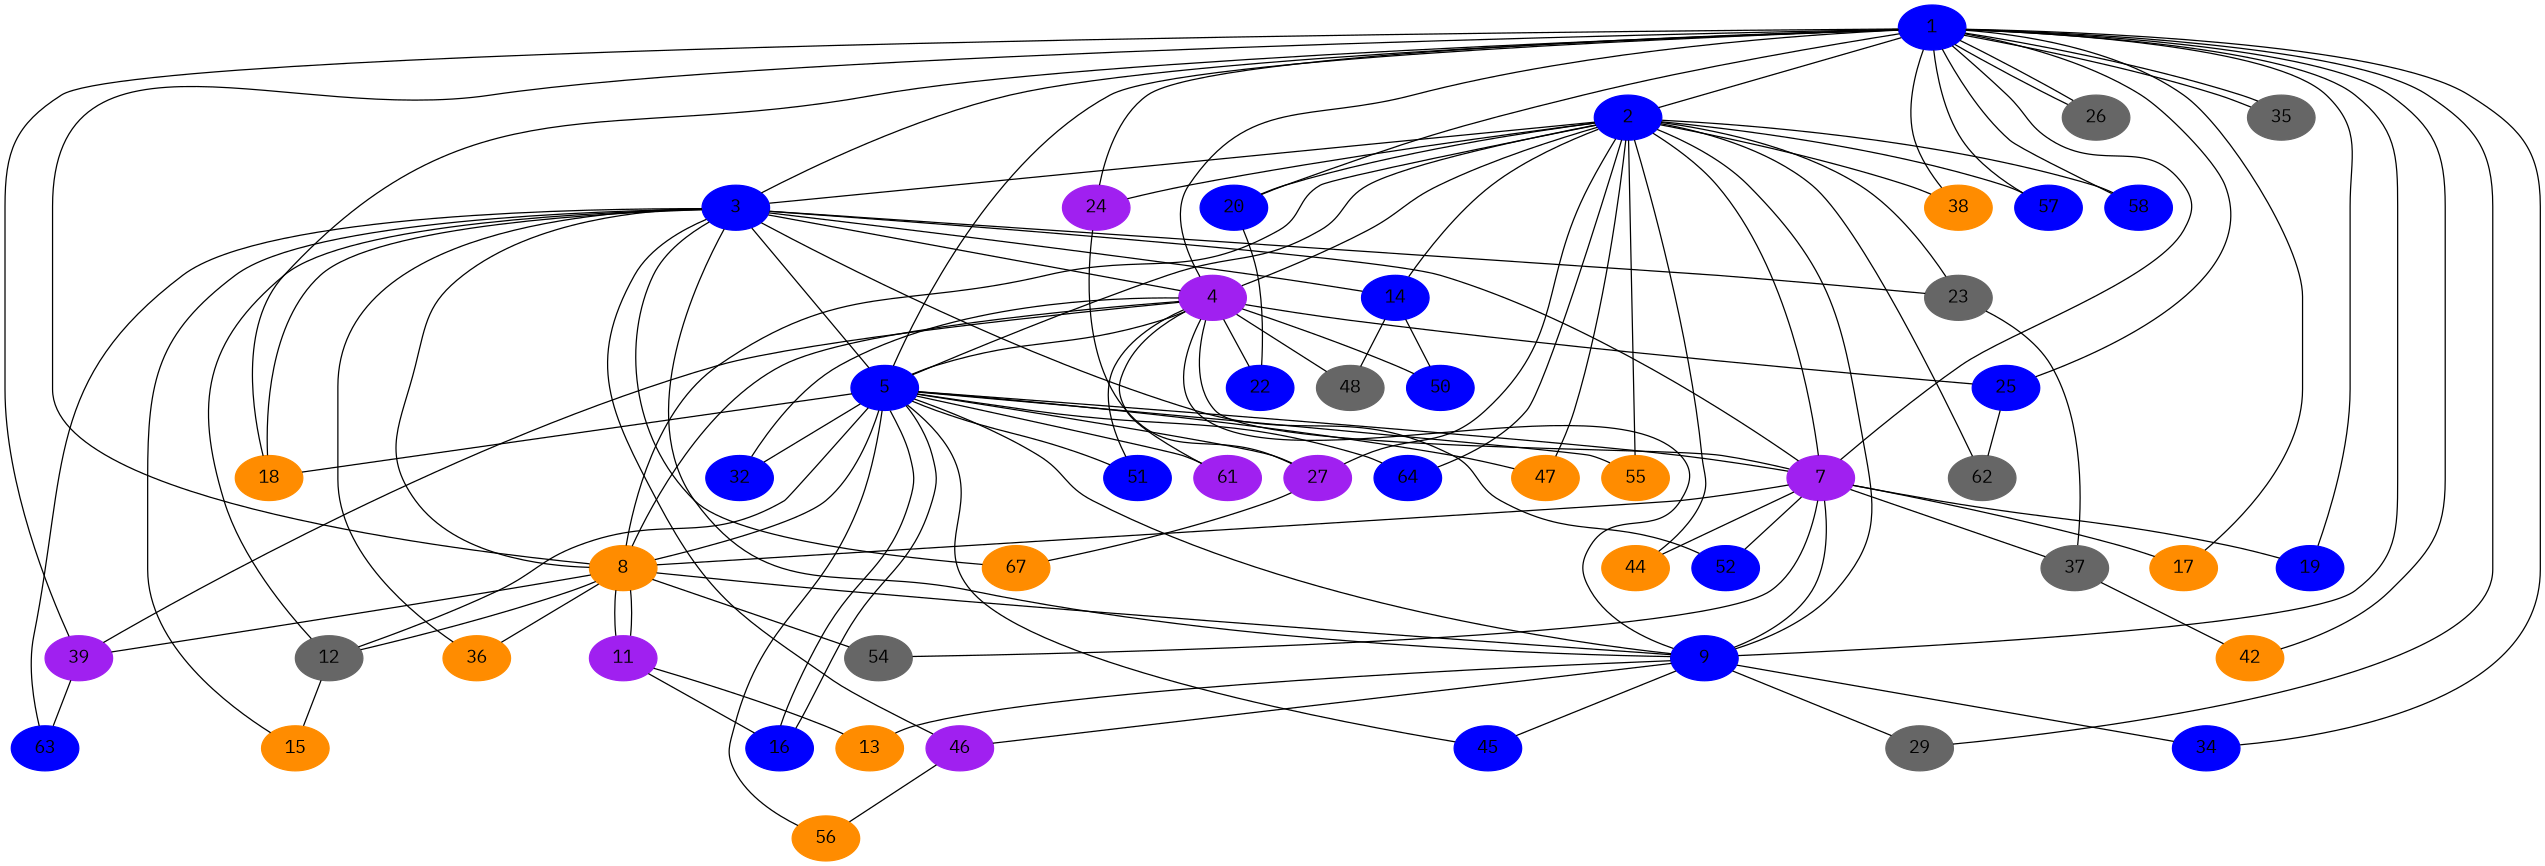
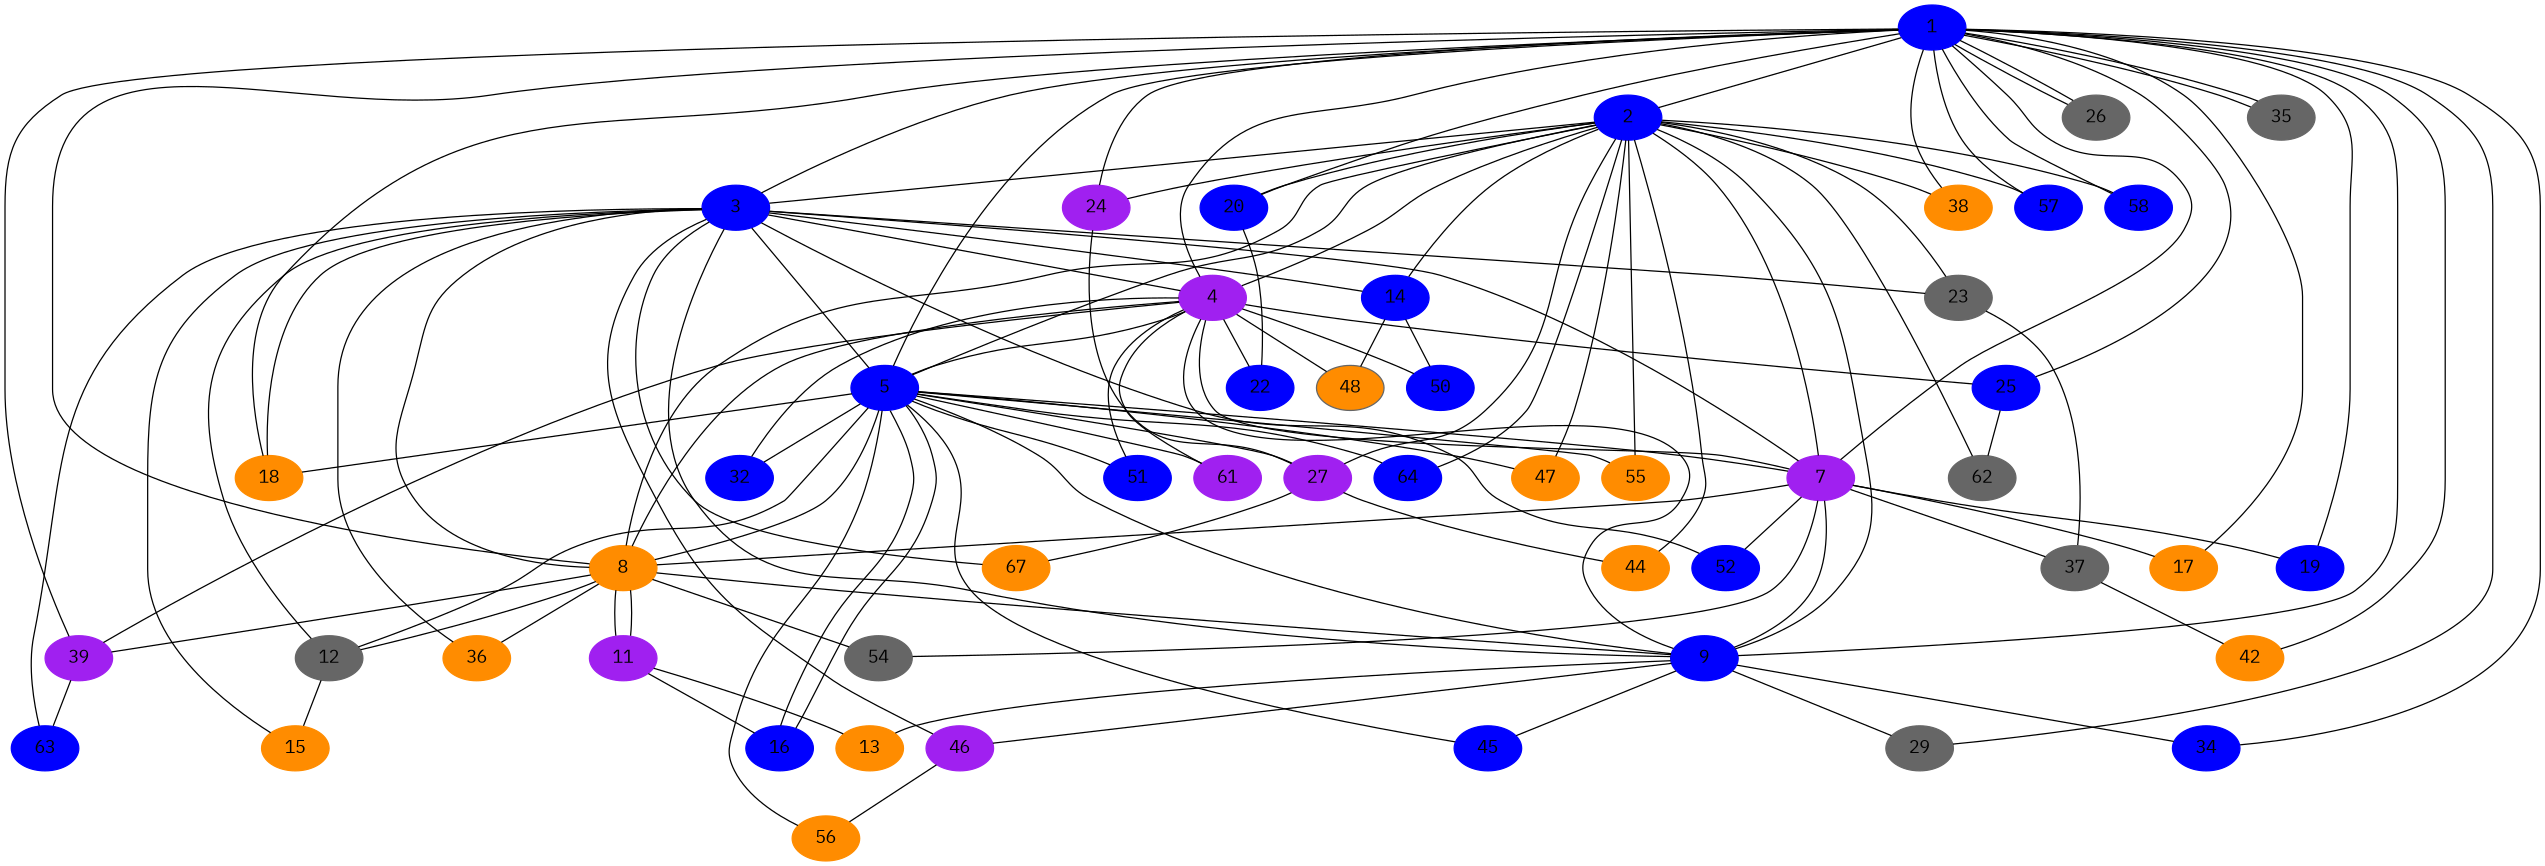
node "48": fillcolor gray40 -> darkorange
edge "7" -- "44": now "27" -- "44"
